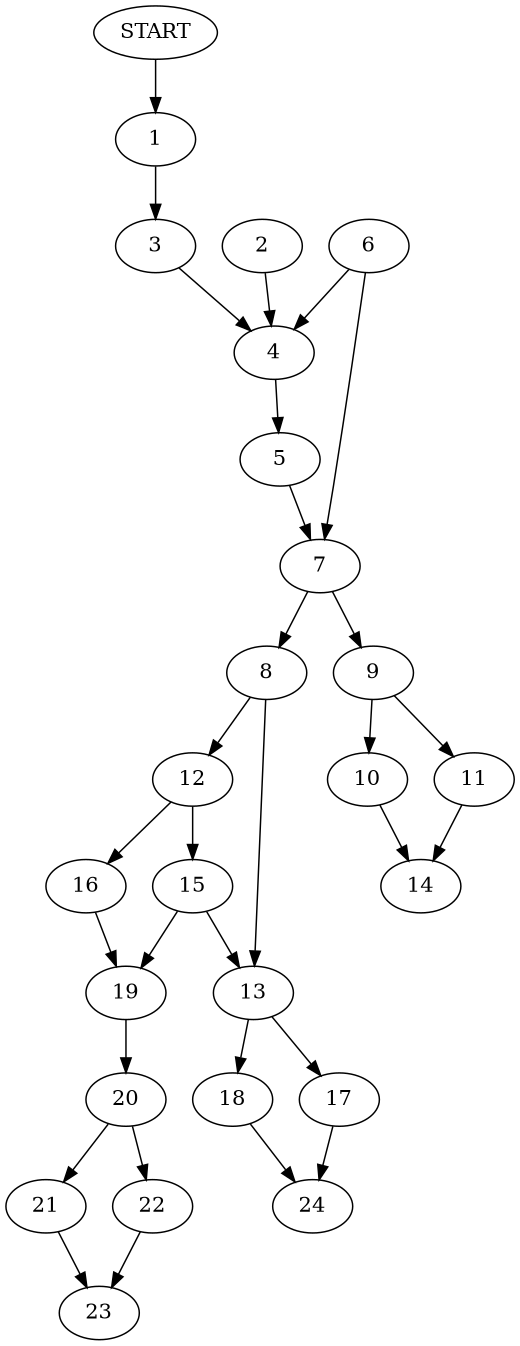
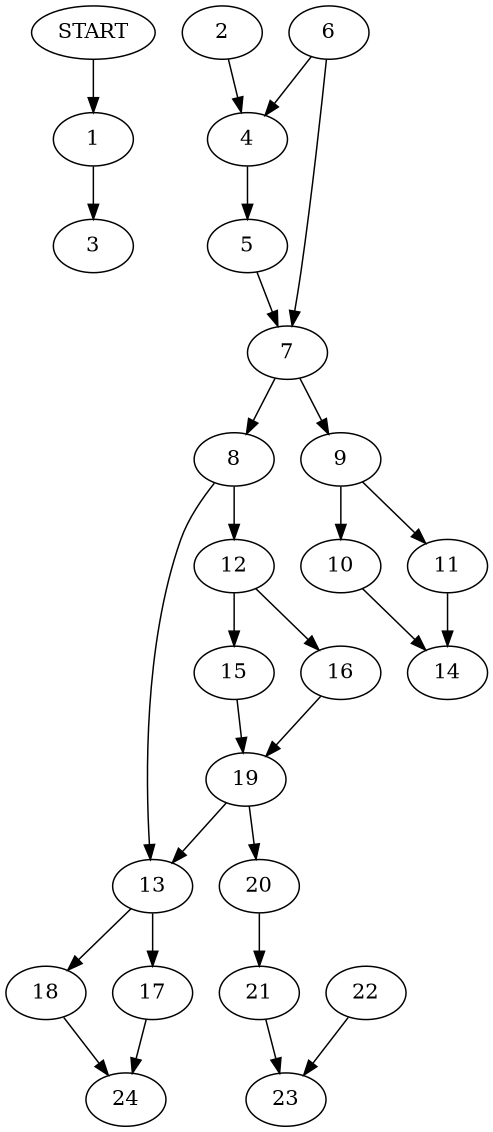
edge "3" -> "4": removed
edge "15" -> "13": now "19" -> "13"
edge "20" -> "22": removed
